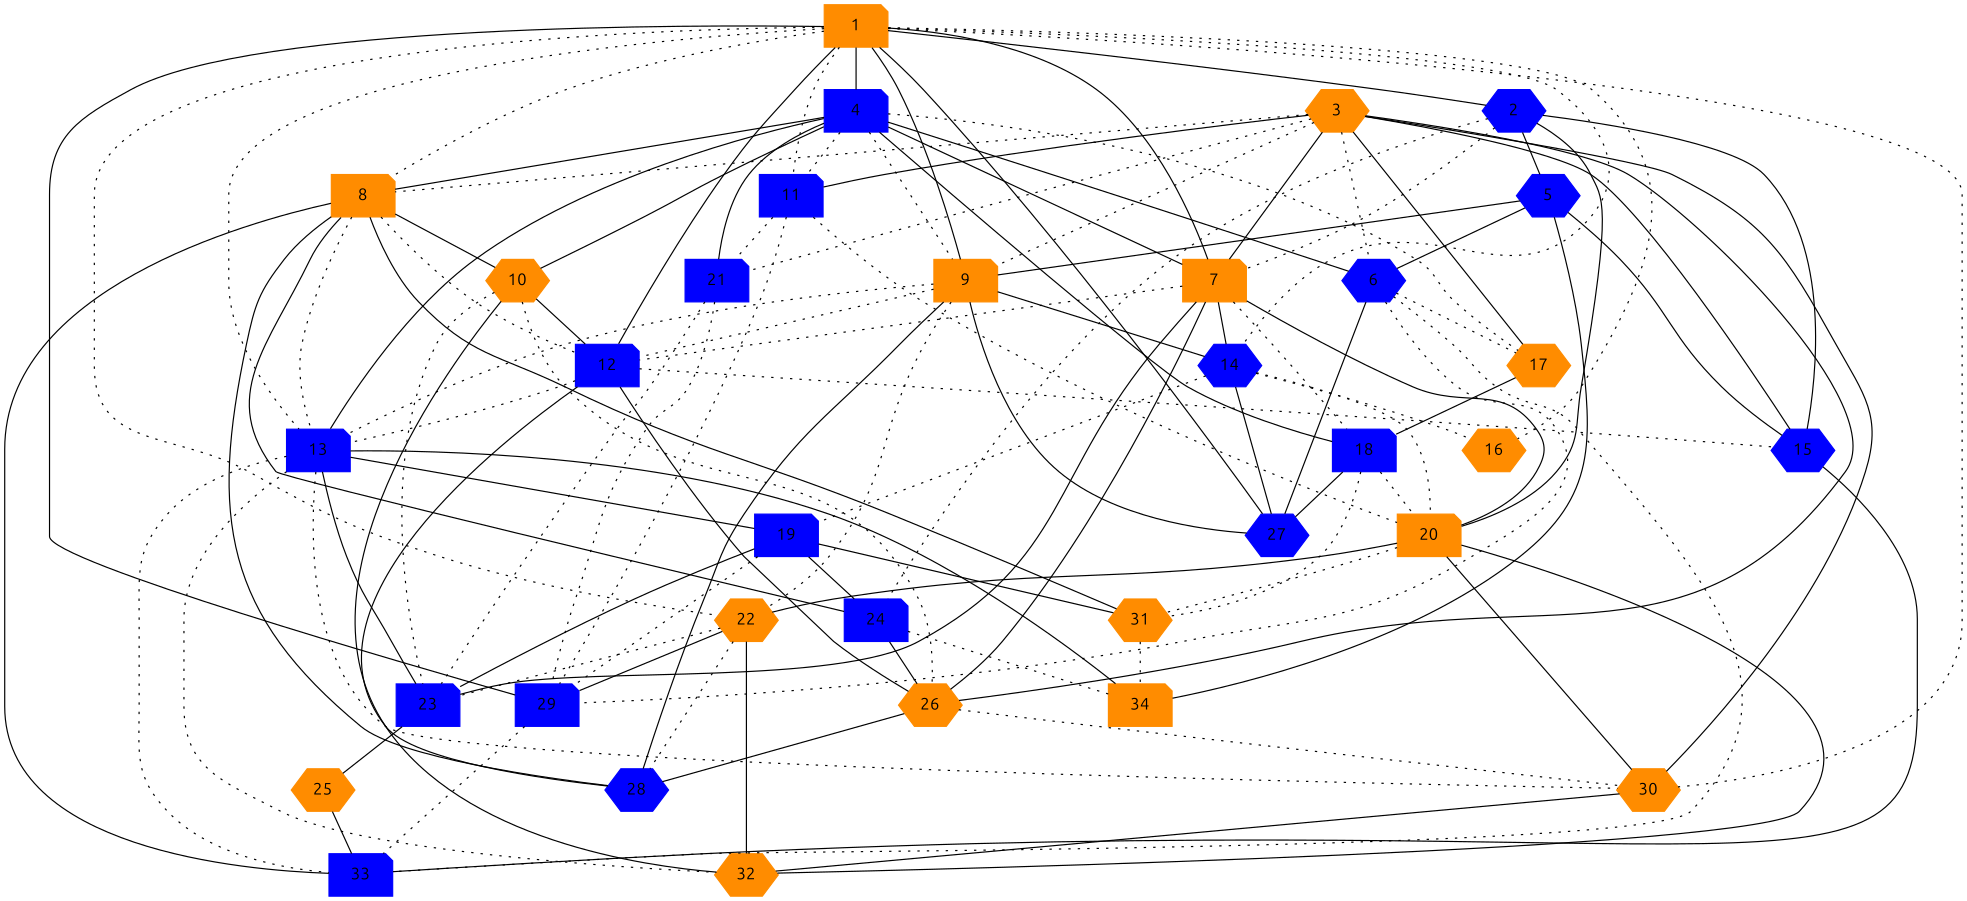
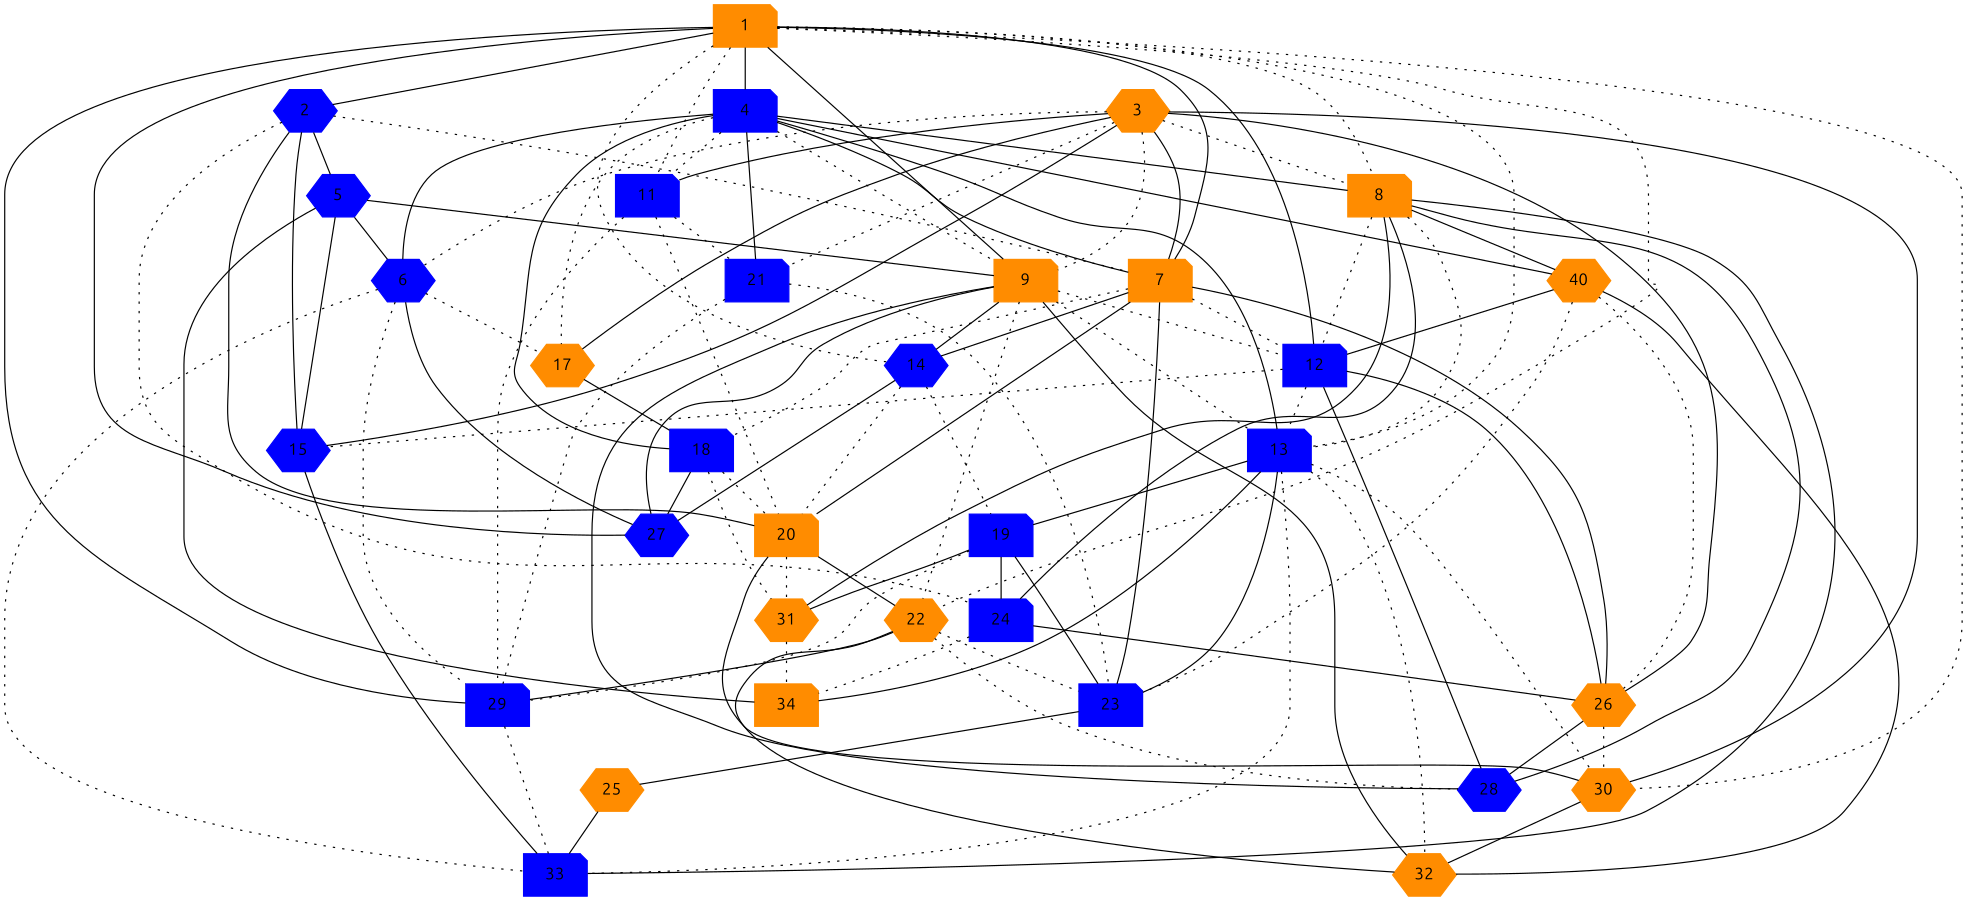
node "10": label "10" -> "40"
node "16": removed
edge "20" -- "32": now "9" -- "32"
